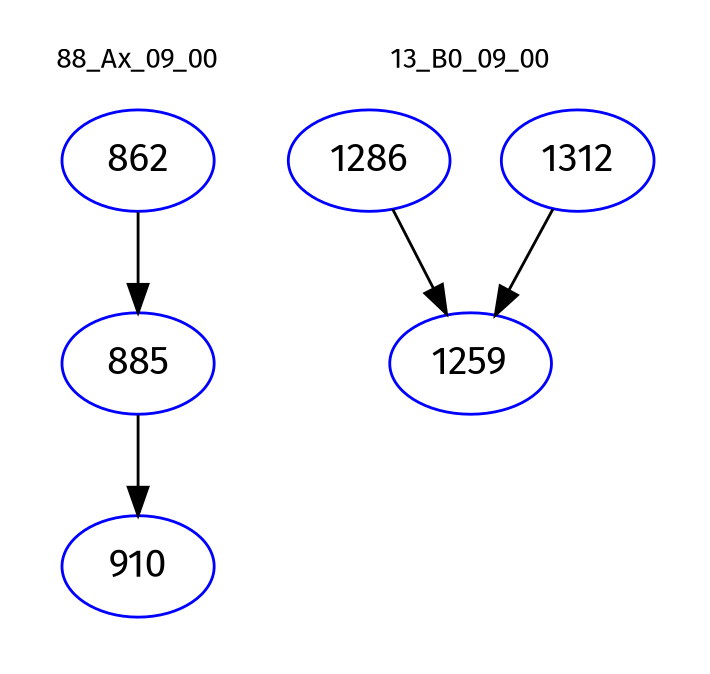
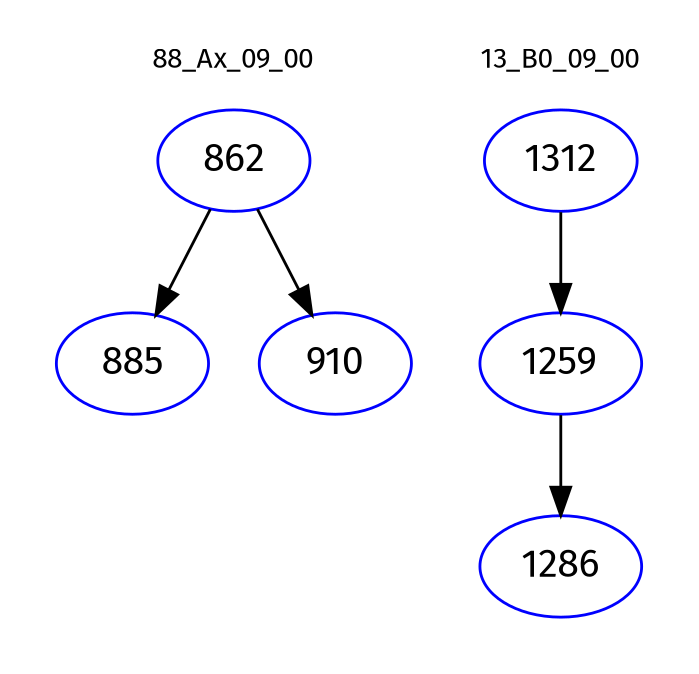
edge "1286" -> "1259": reversed
edge "885" -> "910": now "862" -> "910"
